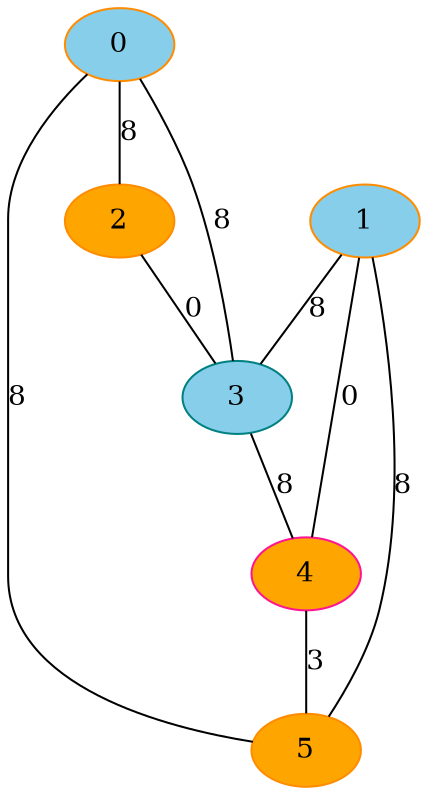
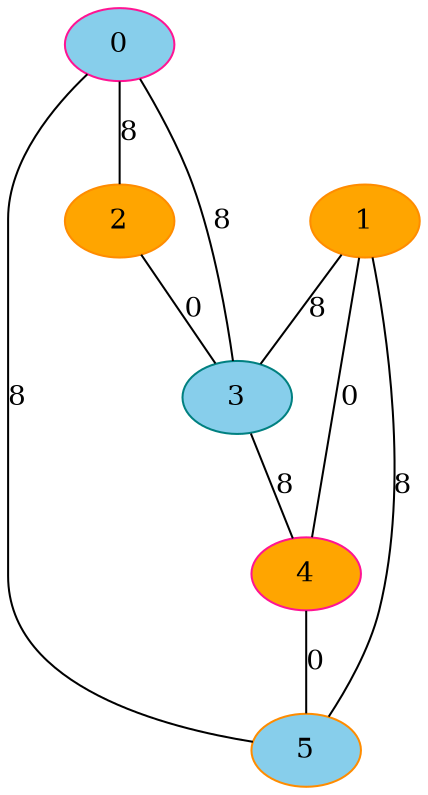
node "0": color darkorange -> deeppink
node "1": fillcolor skyblue -> orange
edge "4" -- "5": label "3" -> "0"
node "5": fillcolor orange -> skyblue
